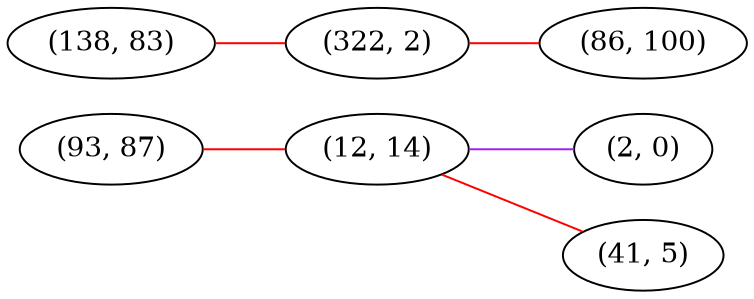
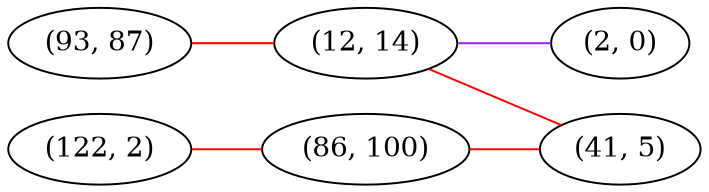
node "(138, 83)": removed
node "(322, 2)": label "(322, 2)" -> "(122, 2)"
edge "(86, 100)" -- "(41, 5)": added
